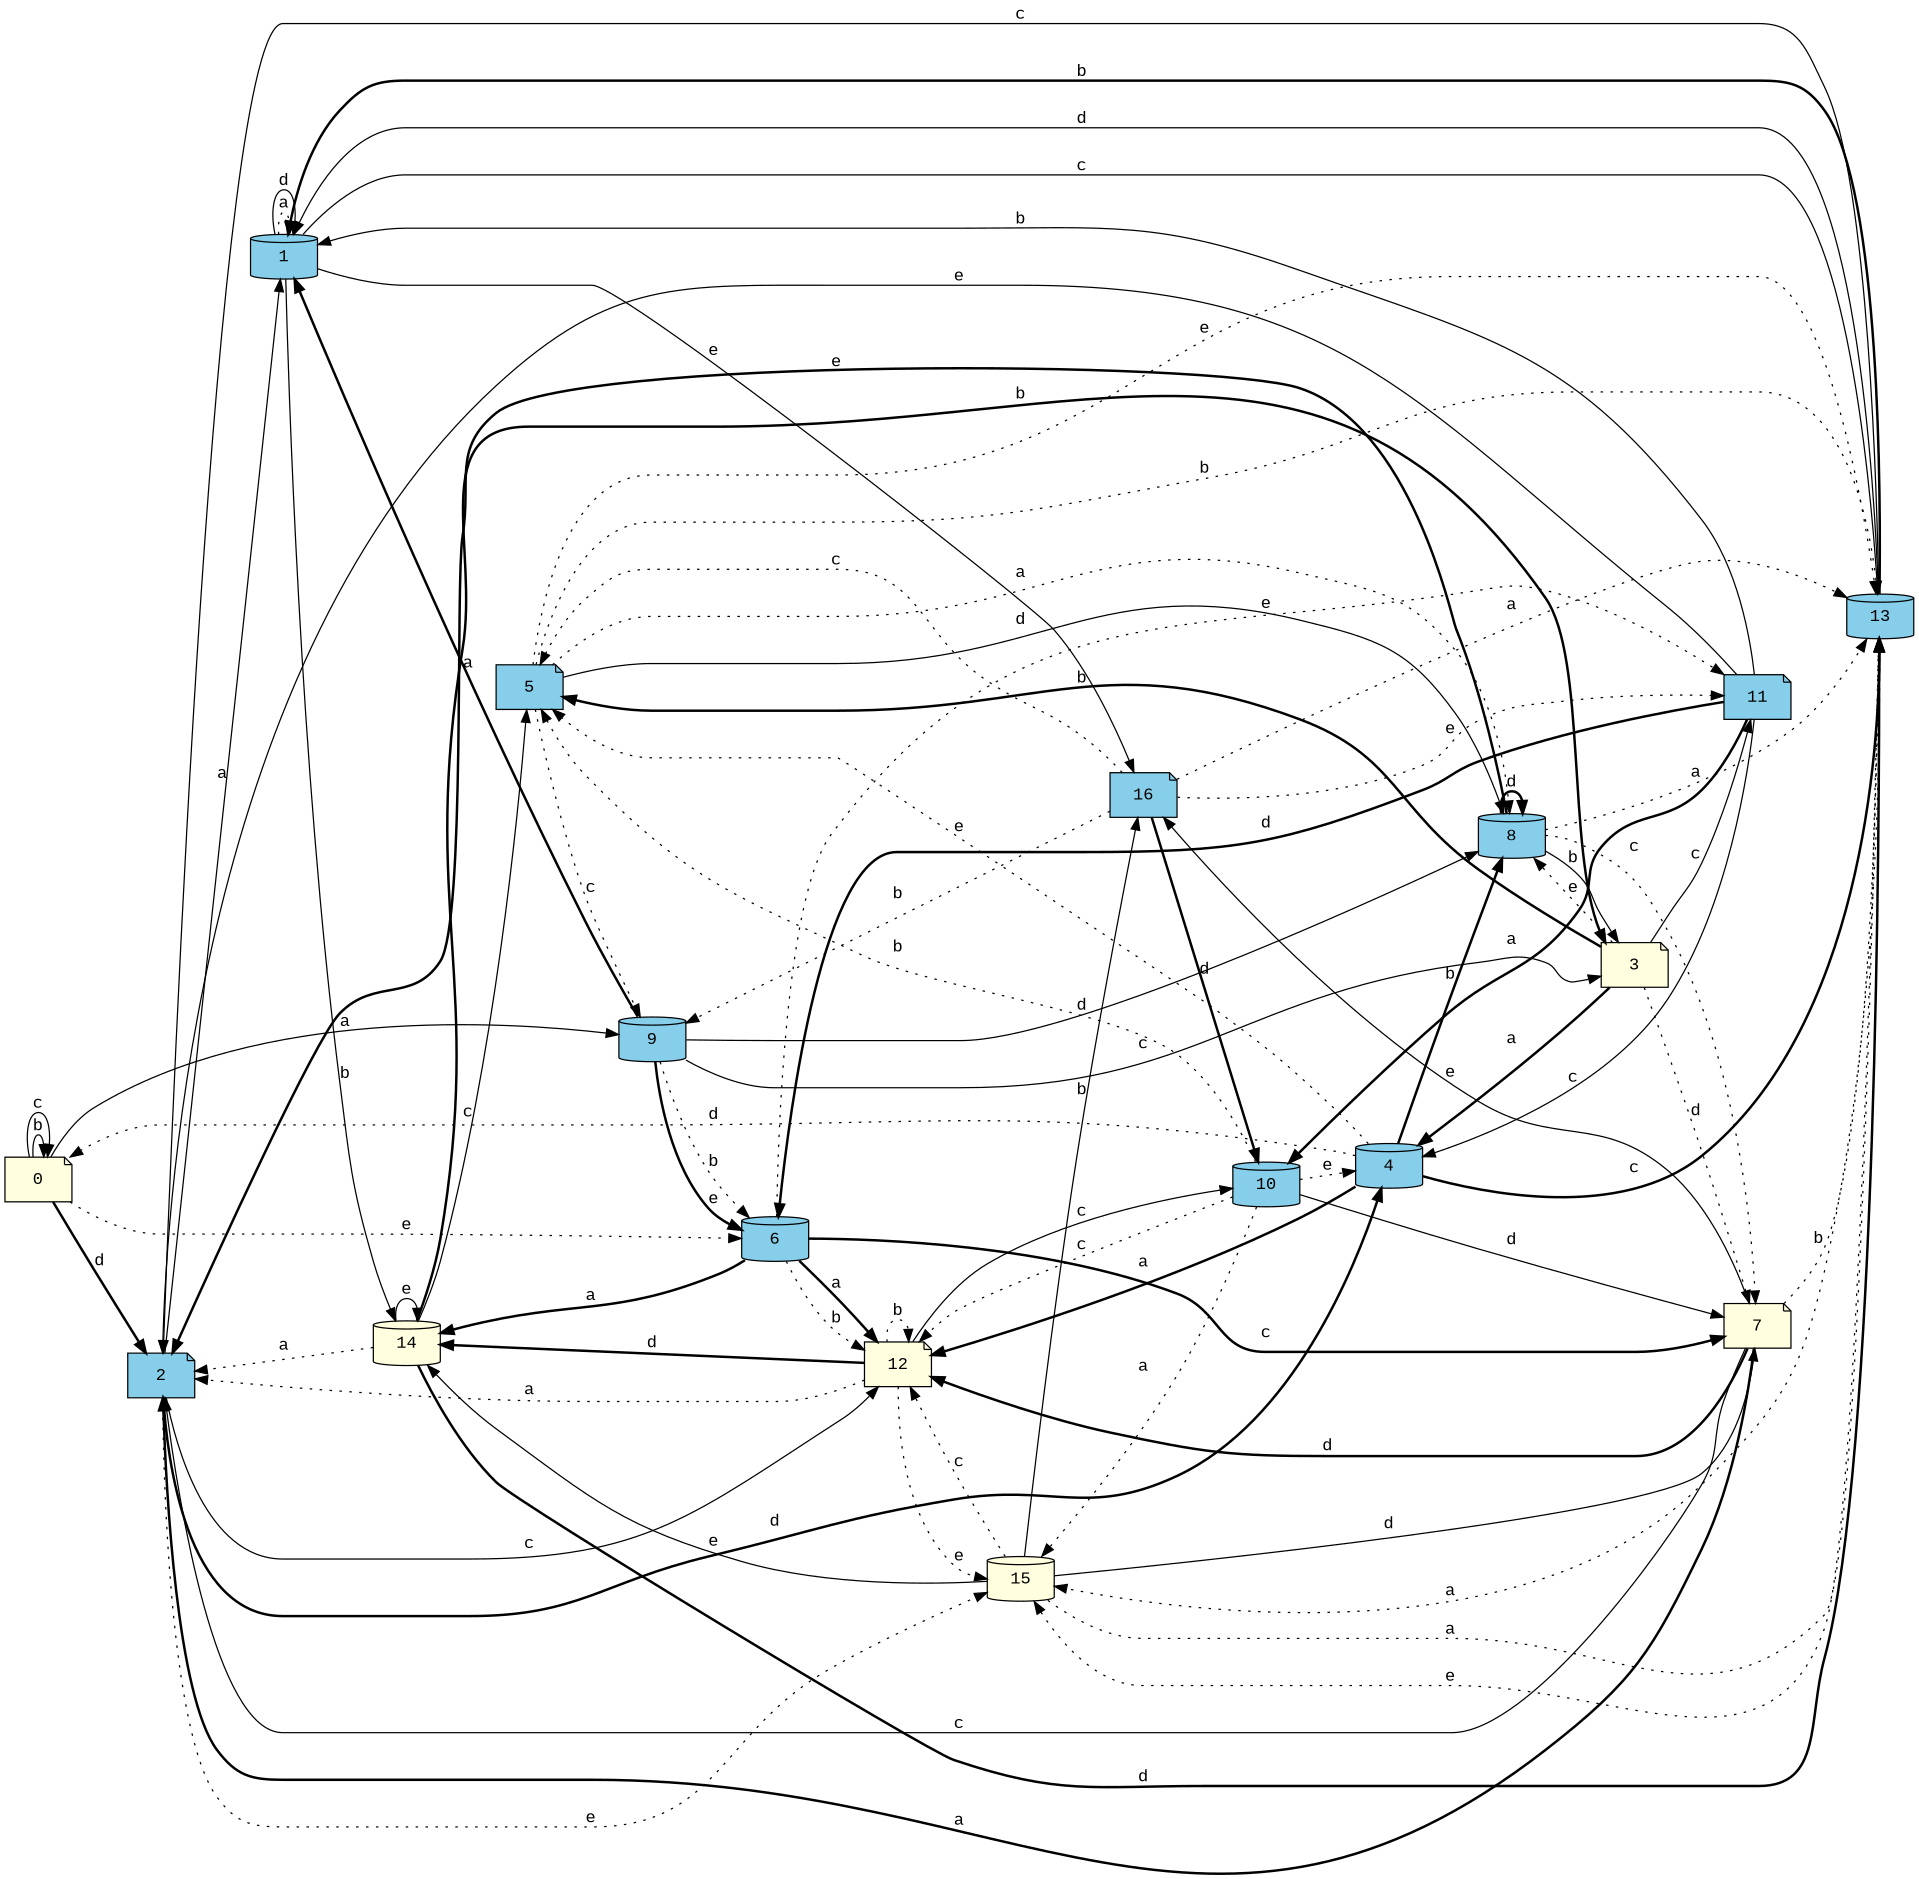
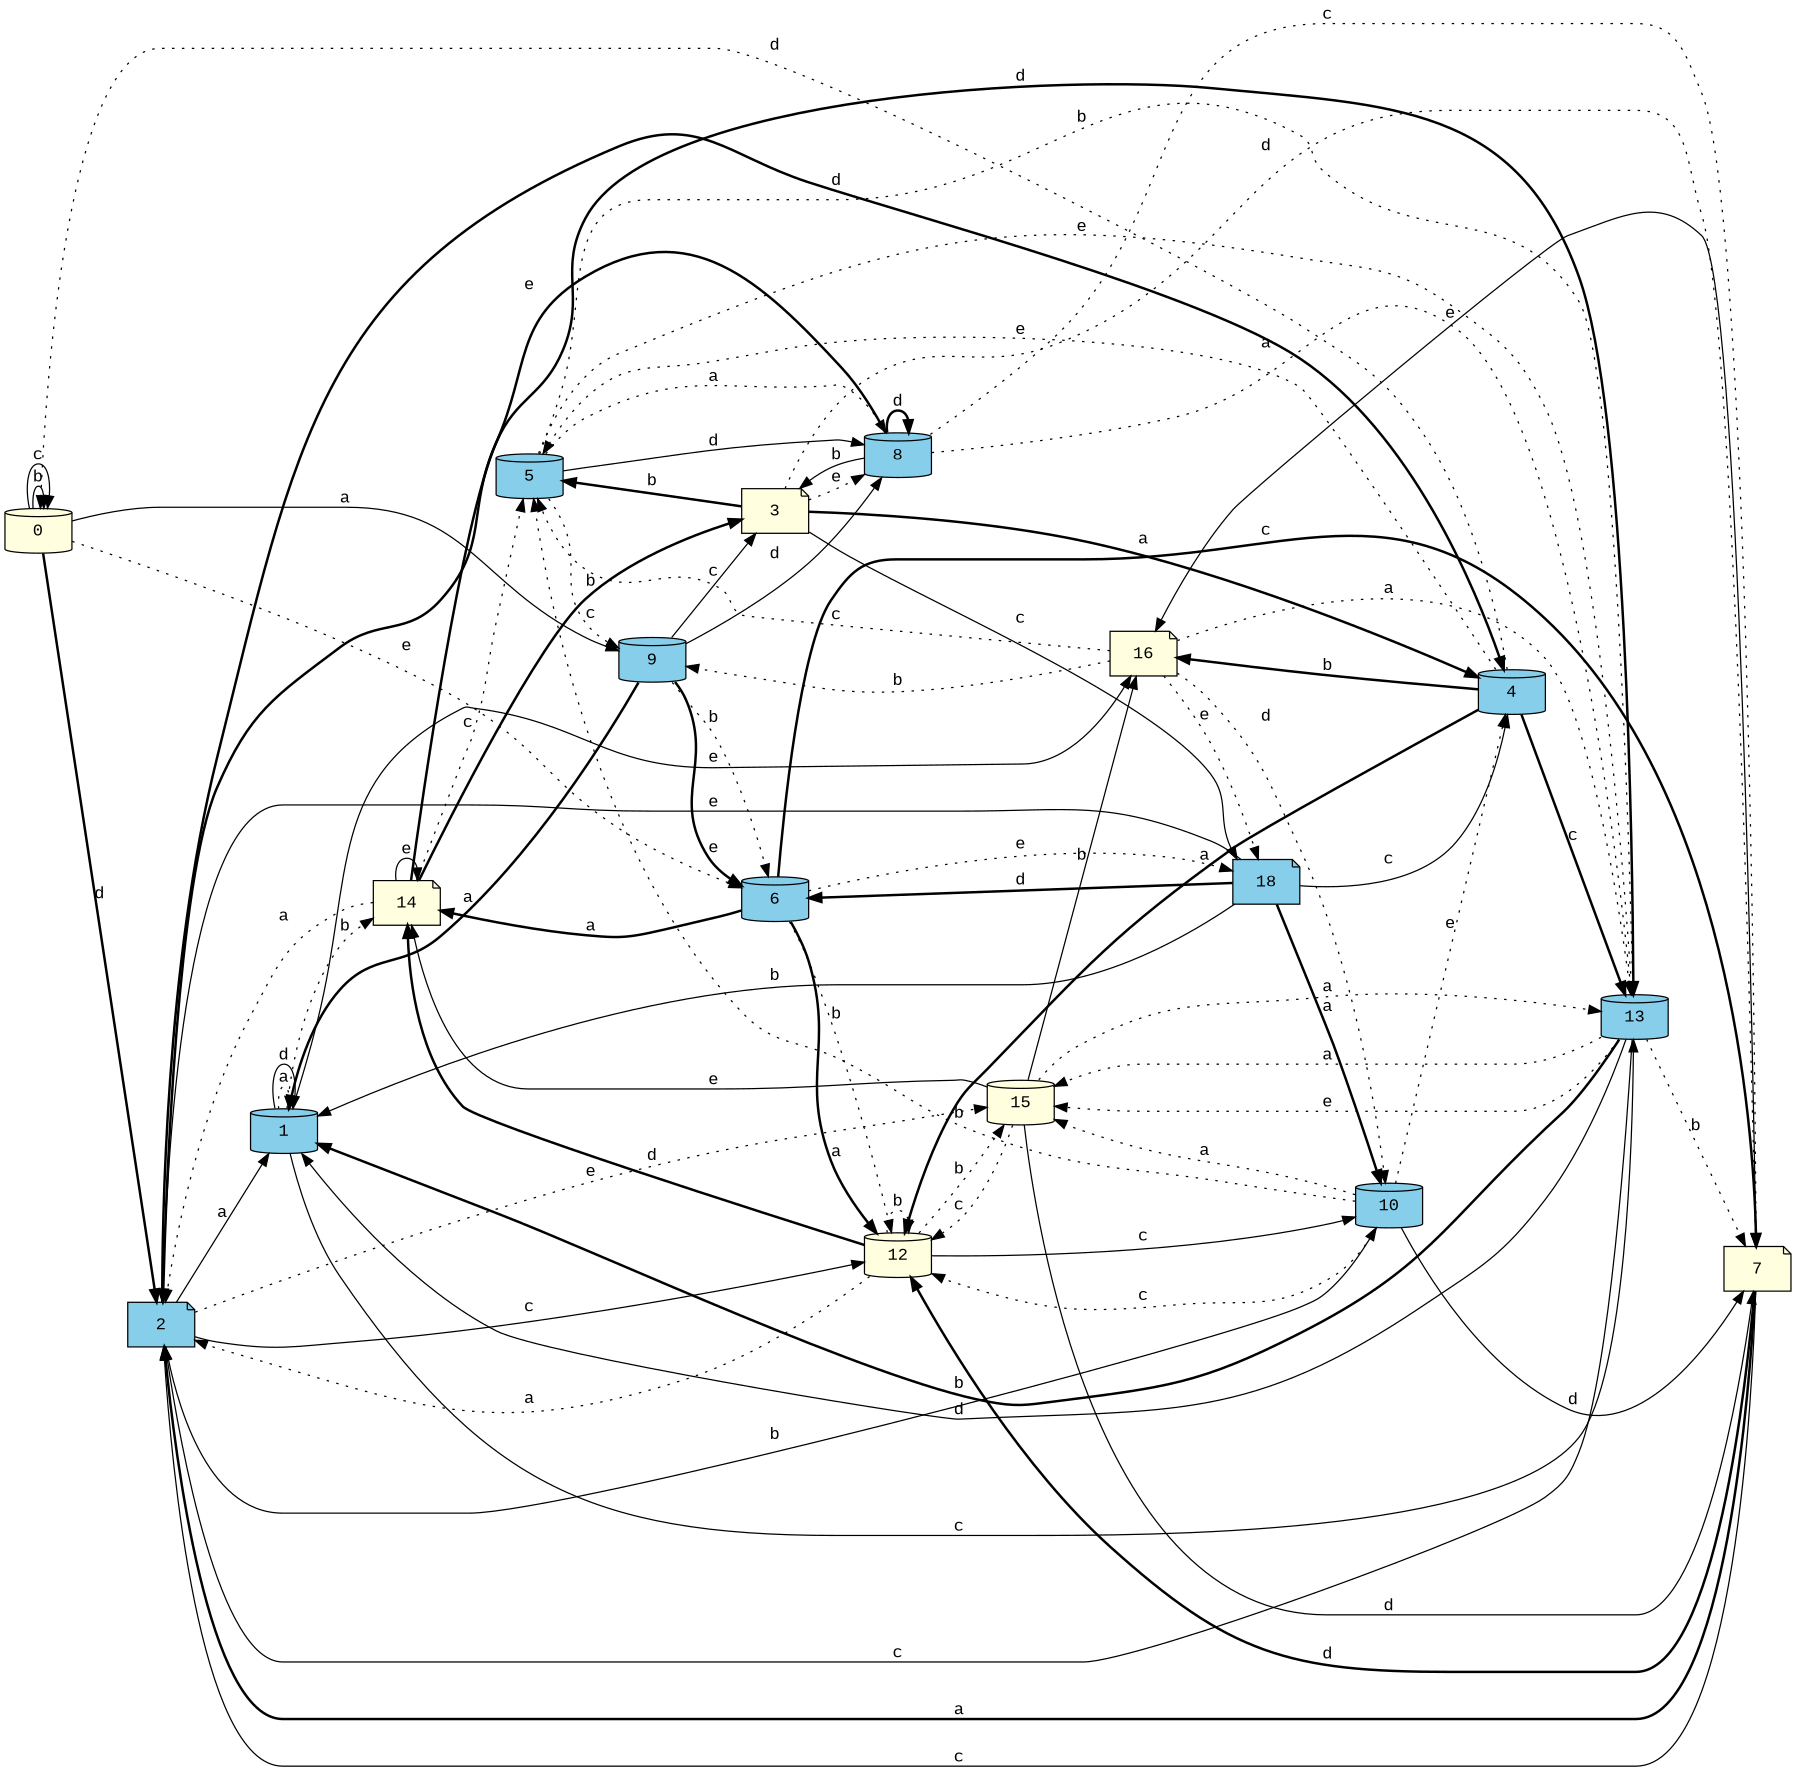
node "5": shape note -> cylinder
node "11": label "11" -> "18"
node "16": fillcolor skyblue -> lightyellow
edge "1" -> "14": style solid -> dotted
edge "16" -> "10": style bold -> dotted
edge "7" -> "13": reversed
edge "4" -> "8": now "4" -> "16"
edge "14" -> "5": style solid -> dotted
node "0": shape note -> cylinder
node "14": shape cylinder -> note
node "12": shape note -> cylinder
edge "2" -> "10": added, label "b"
edge "12" -> "15": label "e" -> "b"
